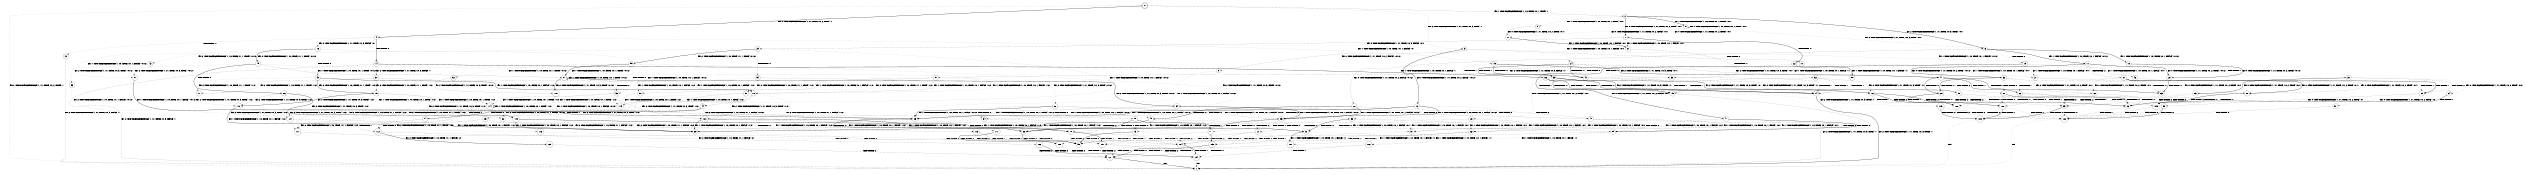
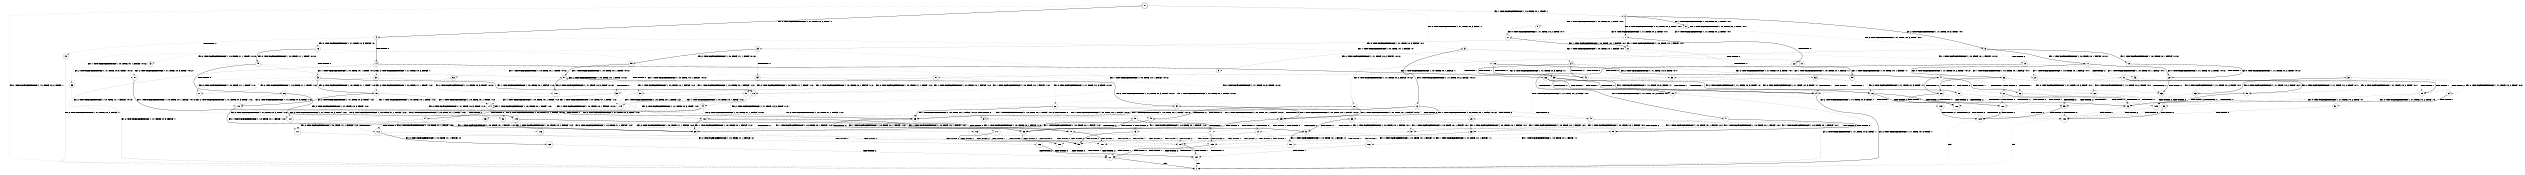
edge "41" -> "63": style bold -> dashed
edge "117" -> "103": added, label "TERMINATE !2"
